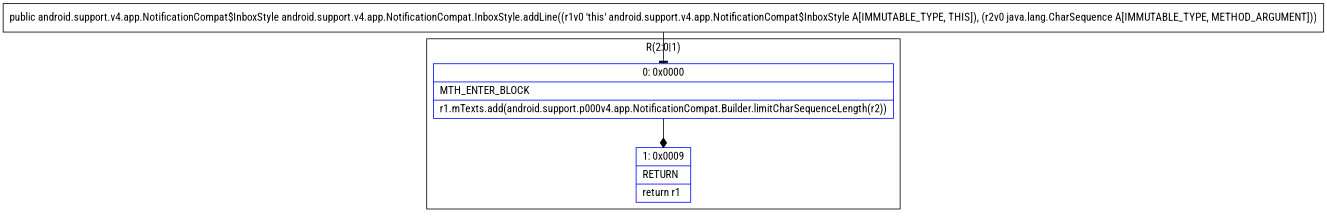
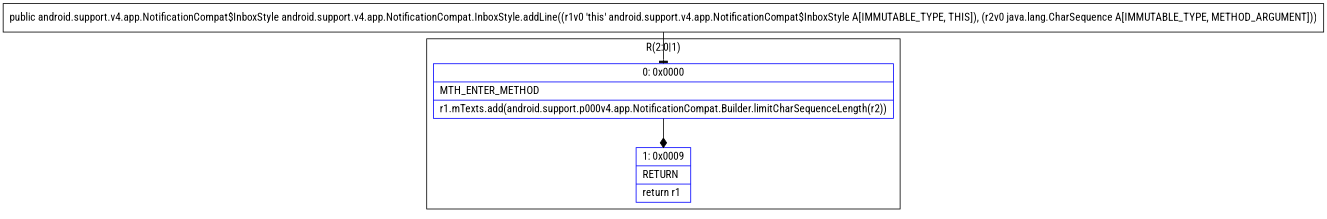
node "0: 0x0000": text "MTH_ENTER_BLOCK" -> "MTH_ENTER_METHOD"
